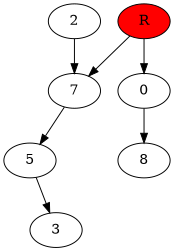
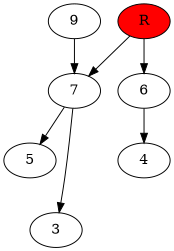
node "2": label "2" -> "9"
node "0": label "0" -> "6"
node "8": label "8" -> "4"
edge "5" -> "3": now "7" -> "3"
